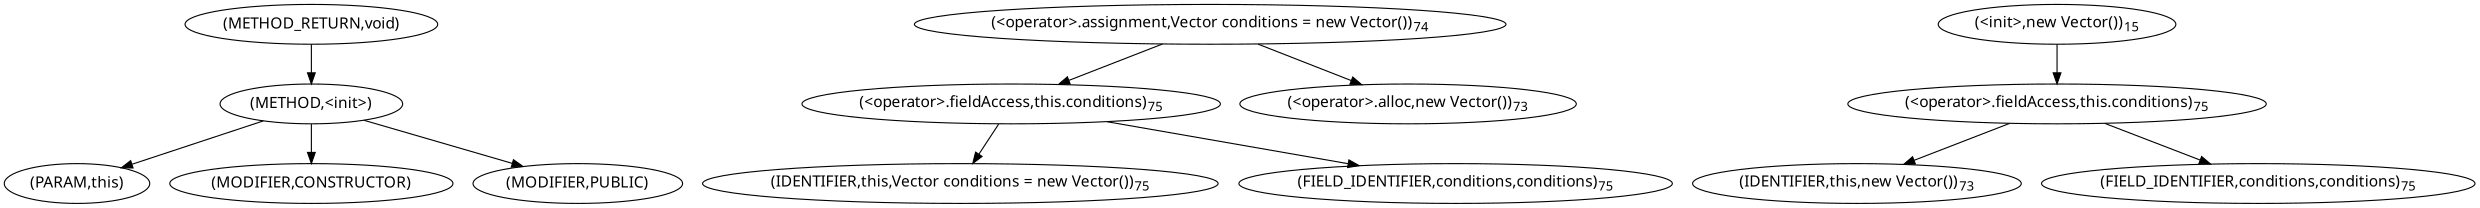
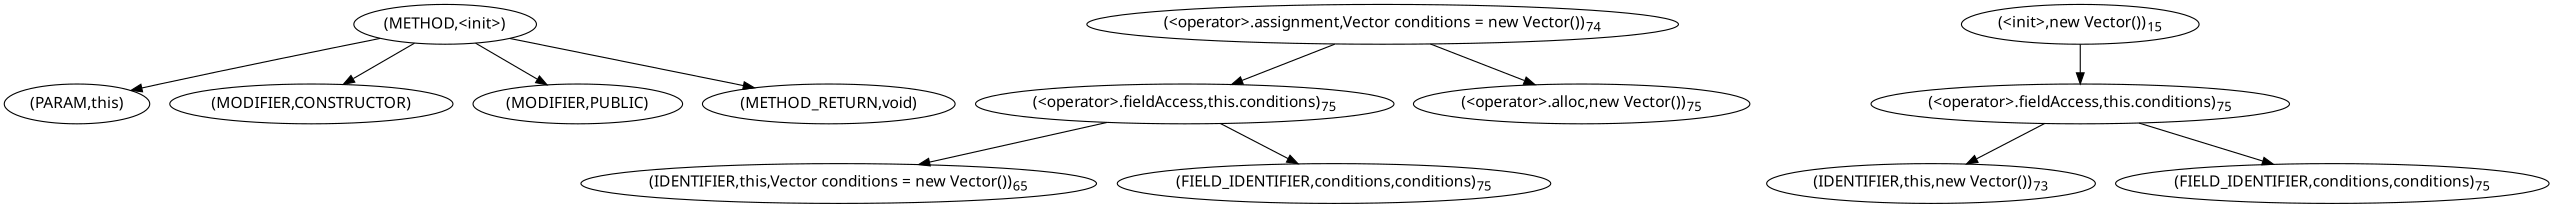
edge "(METHOD_RETURN,void)" -> "(METHOD,<init>)": reversed
node "(<operator>.alloc,new Vector())": text "73" -> "75"
node "(IDENTIFIER,this,Vector conditions = new Vector())": text "75" -> "65"
